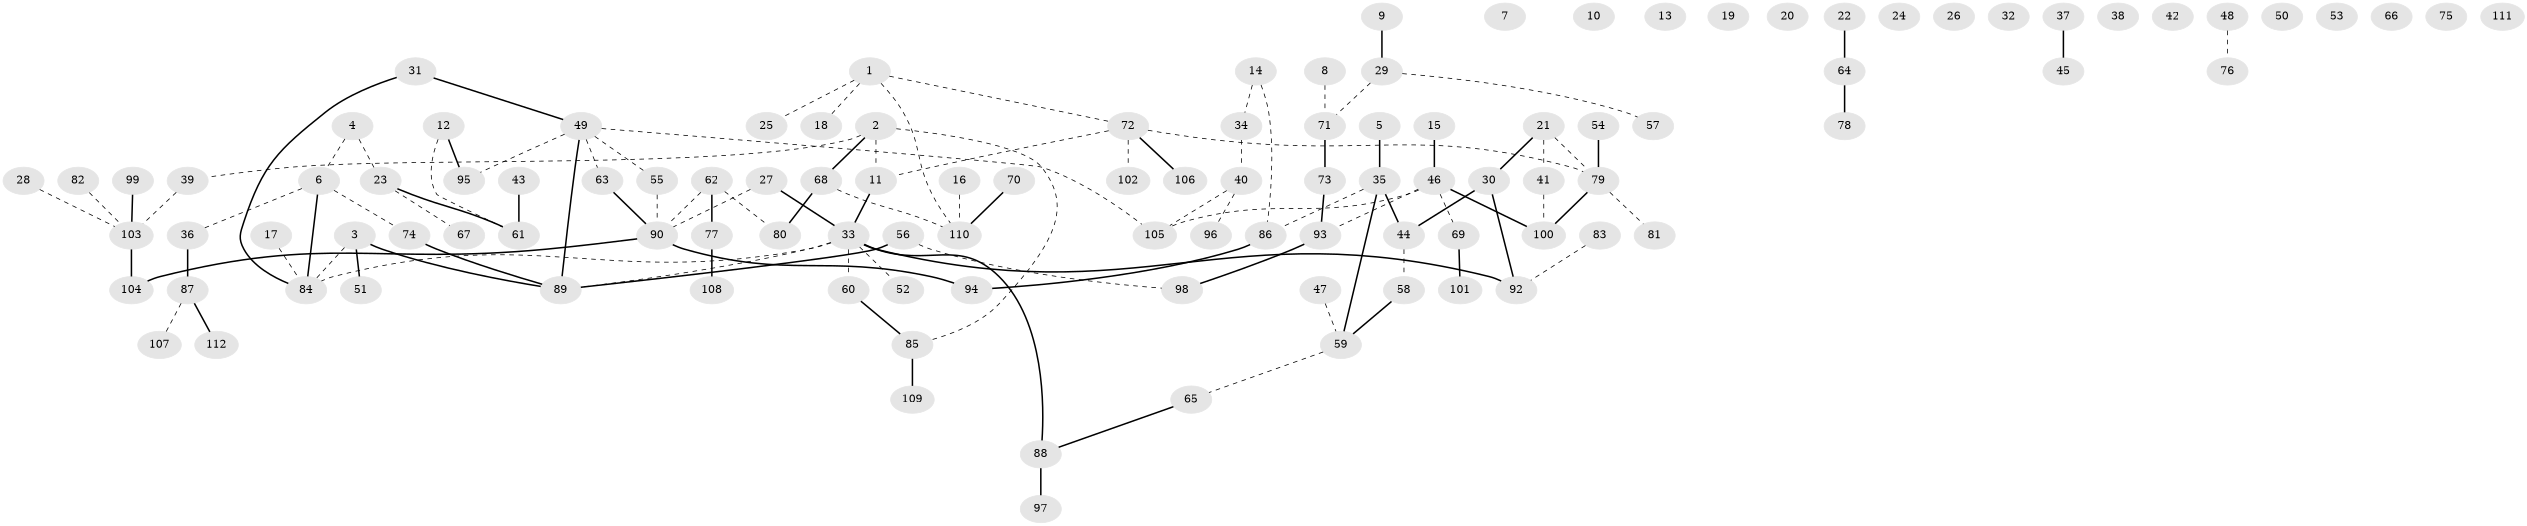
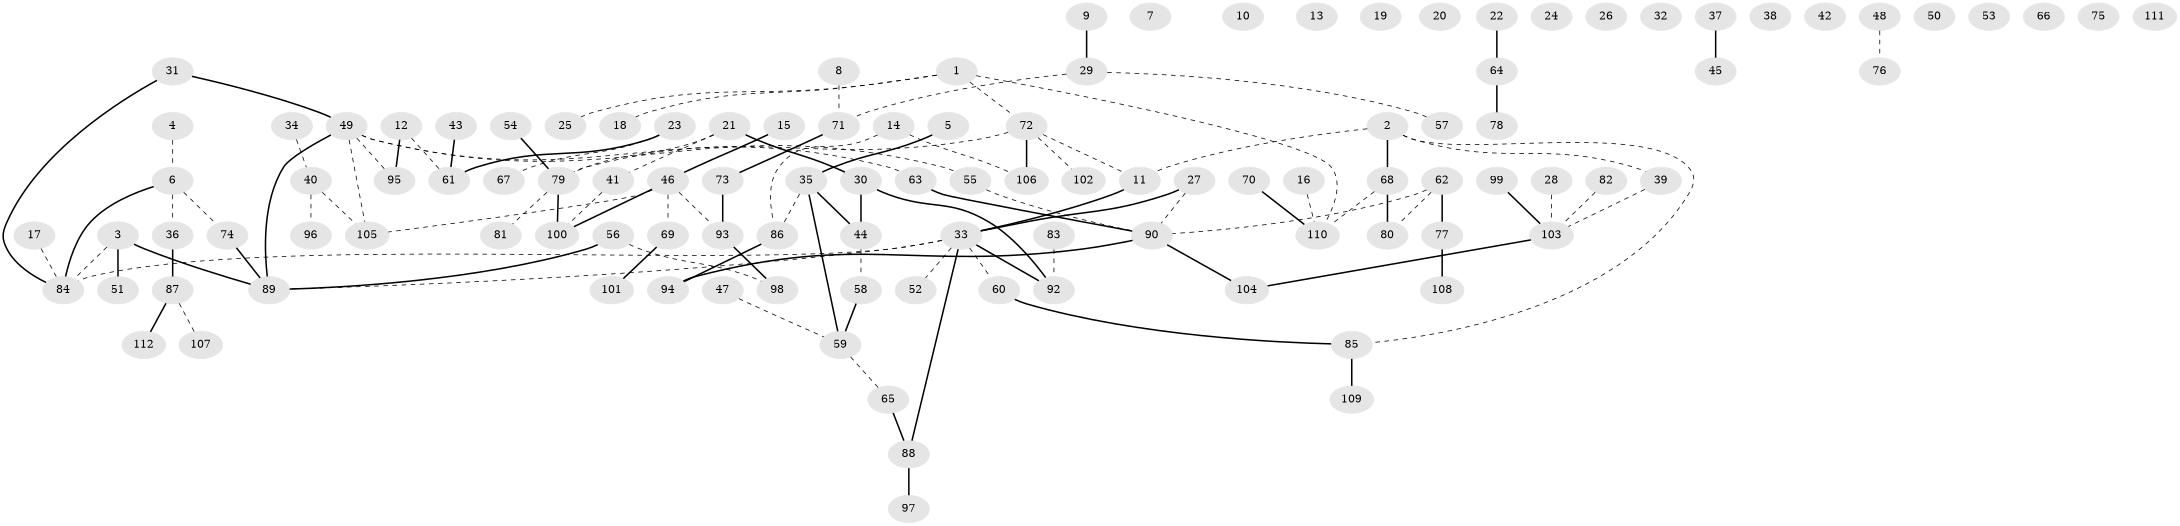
edge "14" -- "34": now "14" -- "106"
edge "4" -- "23": removed
